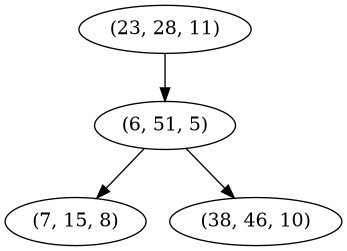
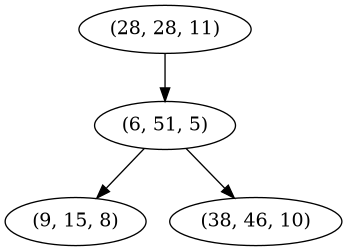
node "(23, 28, 11)": label "(23, 28, 11)" -> "(28, 28, 11)"
node "(7, 15, 8)": label "(7, 15, 8)" -> "(9, 15, 8)"
